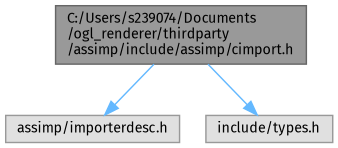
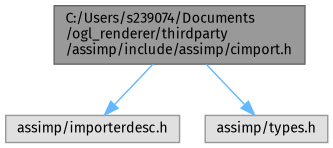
node "include/types.h": label "include/types.h" -> "assimp/types.h"
